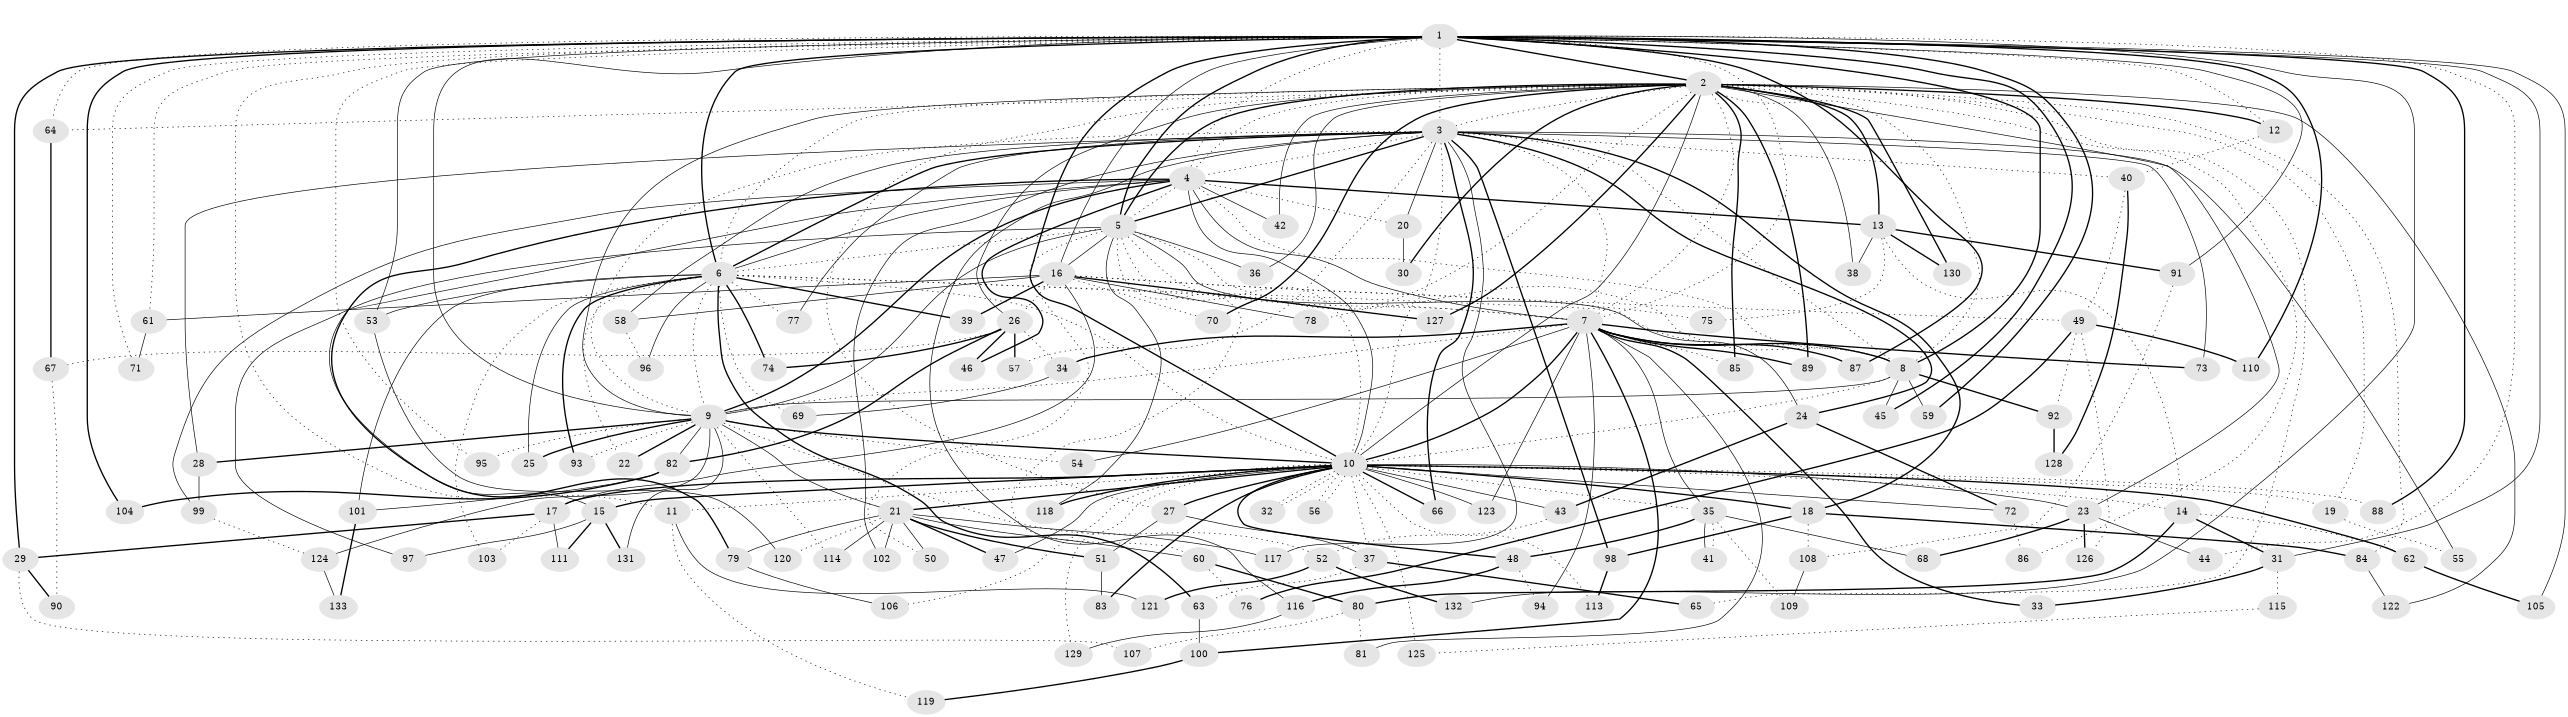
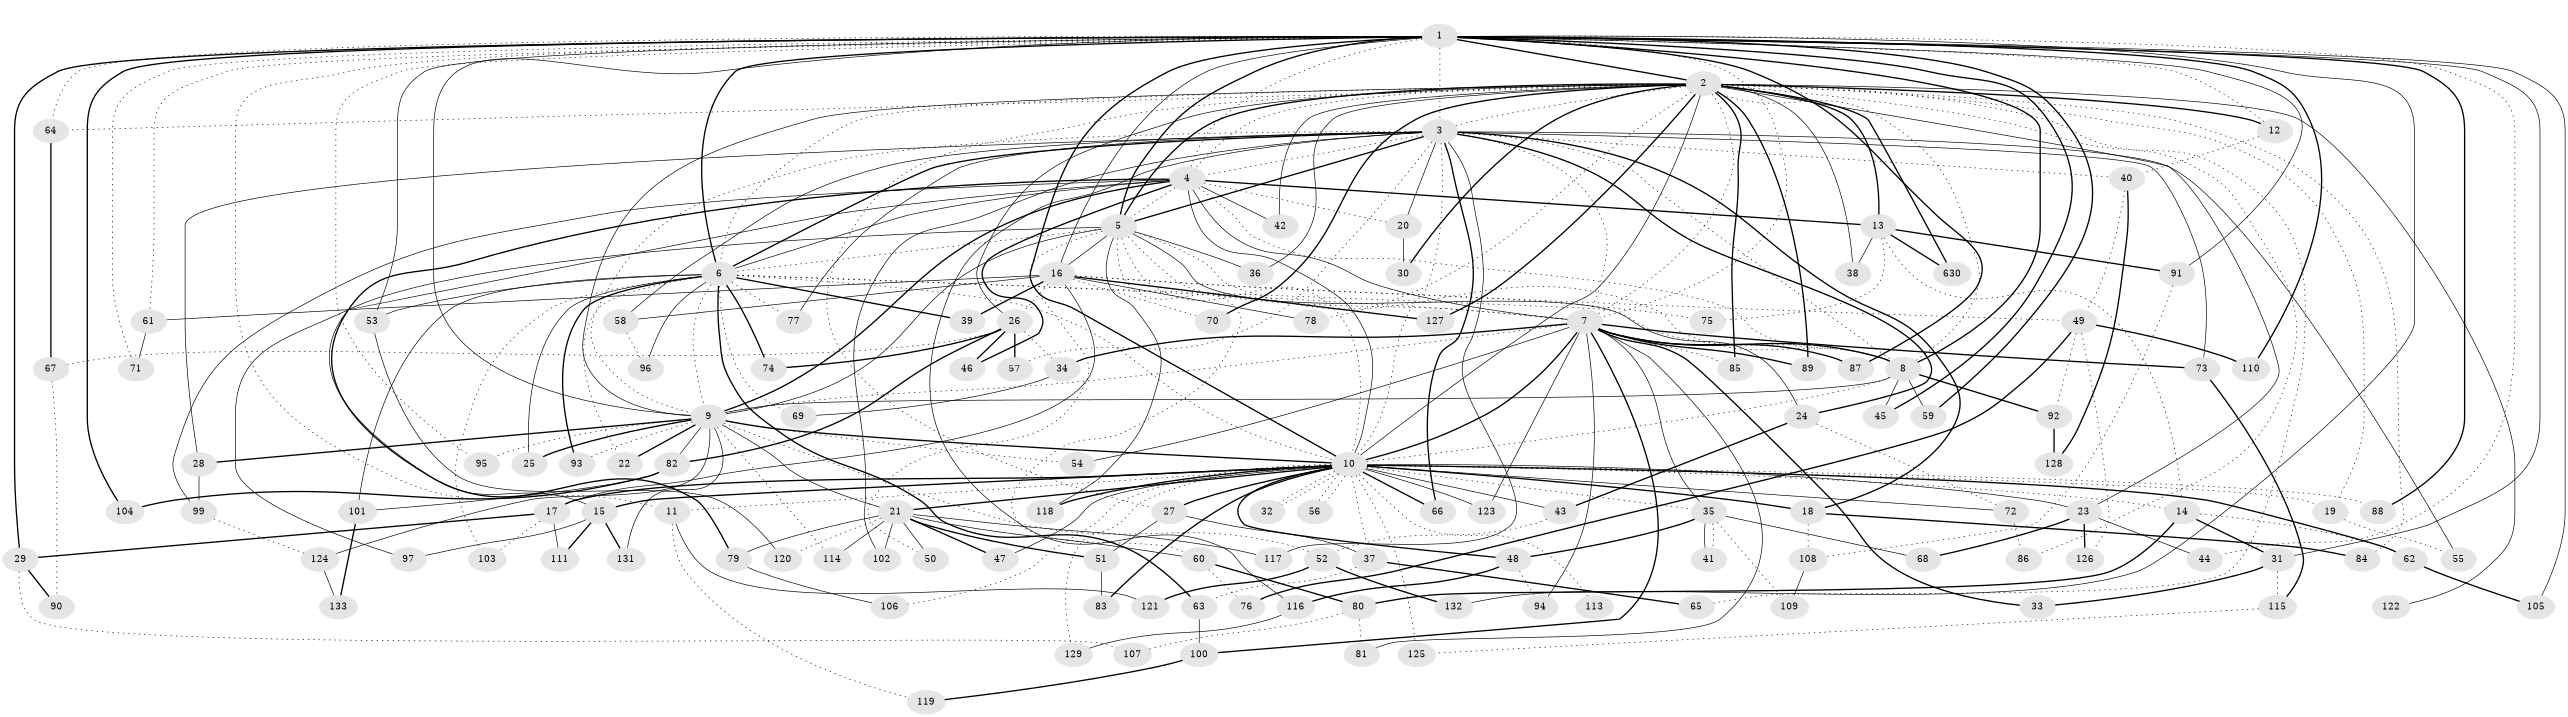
node "130": label "130" -> "630"
edge "24" -- "72": style bold -> dotted
edge "73" -- "115": added
node "98": removed
edge "84" -- "122": removed
